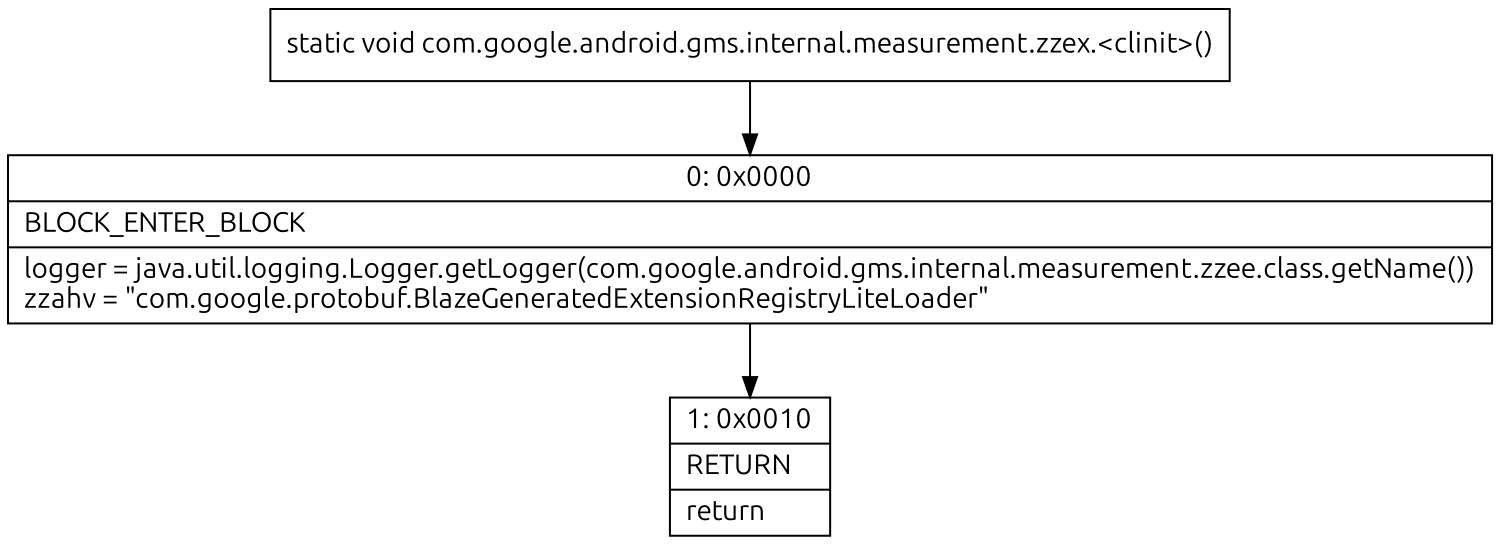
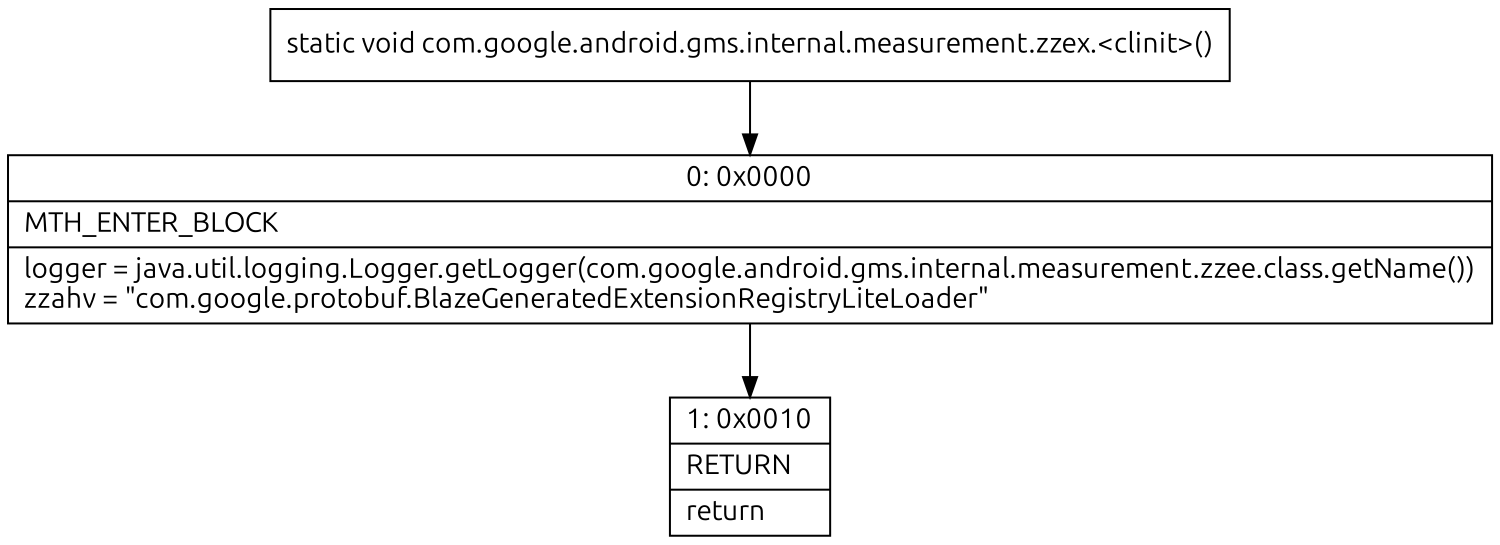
node "0: 0x0000": text "BLOCK_ENTER_BLOCK" -> "MTH_ENTER_BLOCK"
